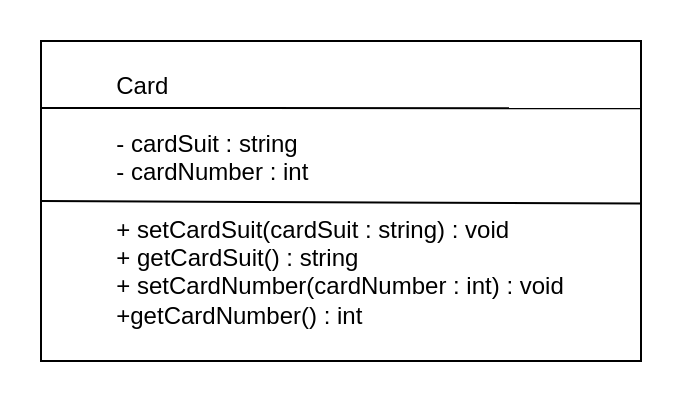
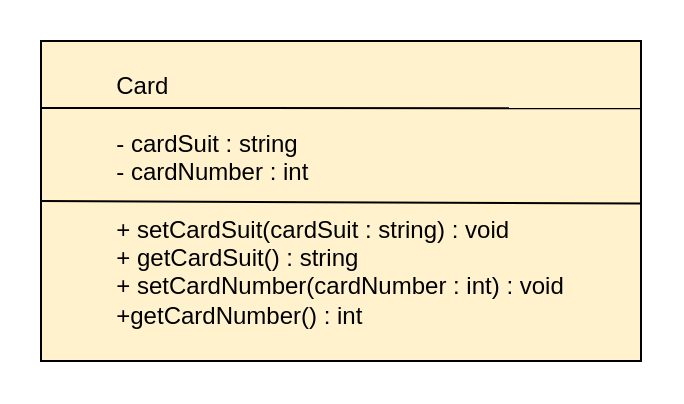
node "Card - cardSuit : string - cardNumber : int + setCardSuit(cardSuit : string) : void + getCardSuit() : string + setCardNumber(cardNumber : int) : void +getCardNumber() : int": fillcolor #ffffff -> #fff2cc
